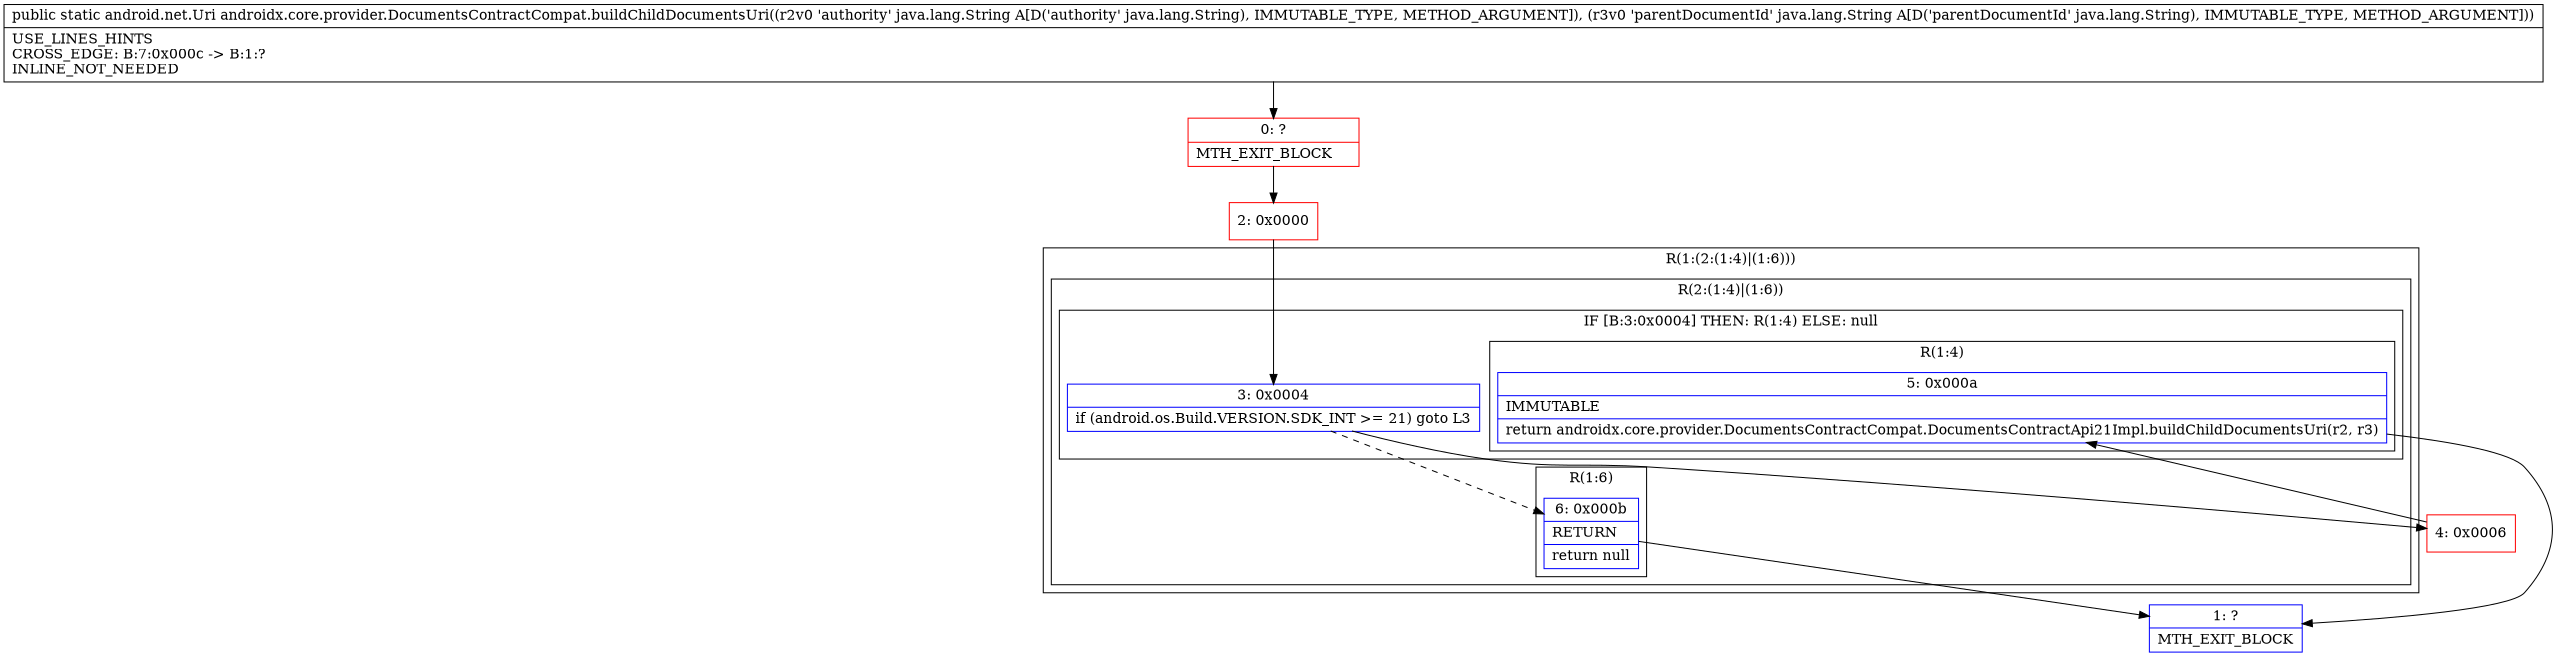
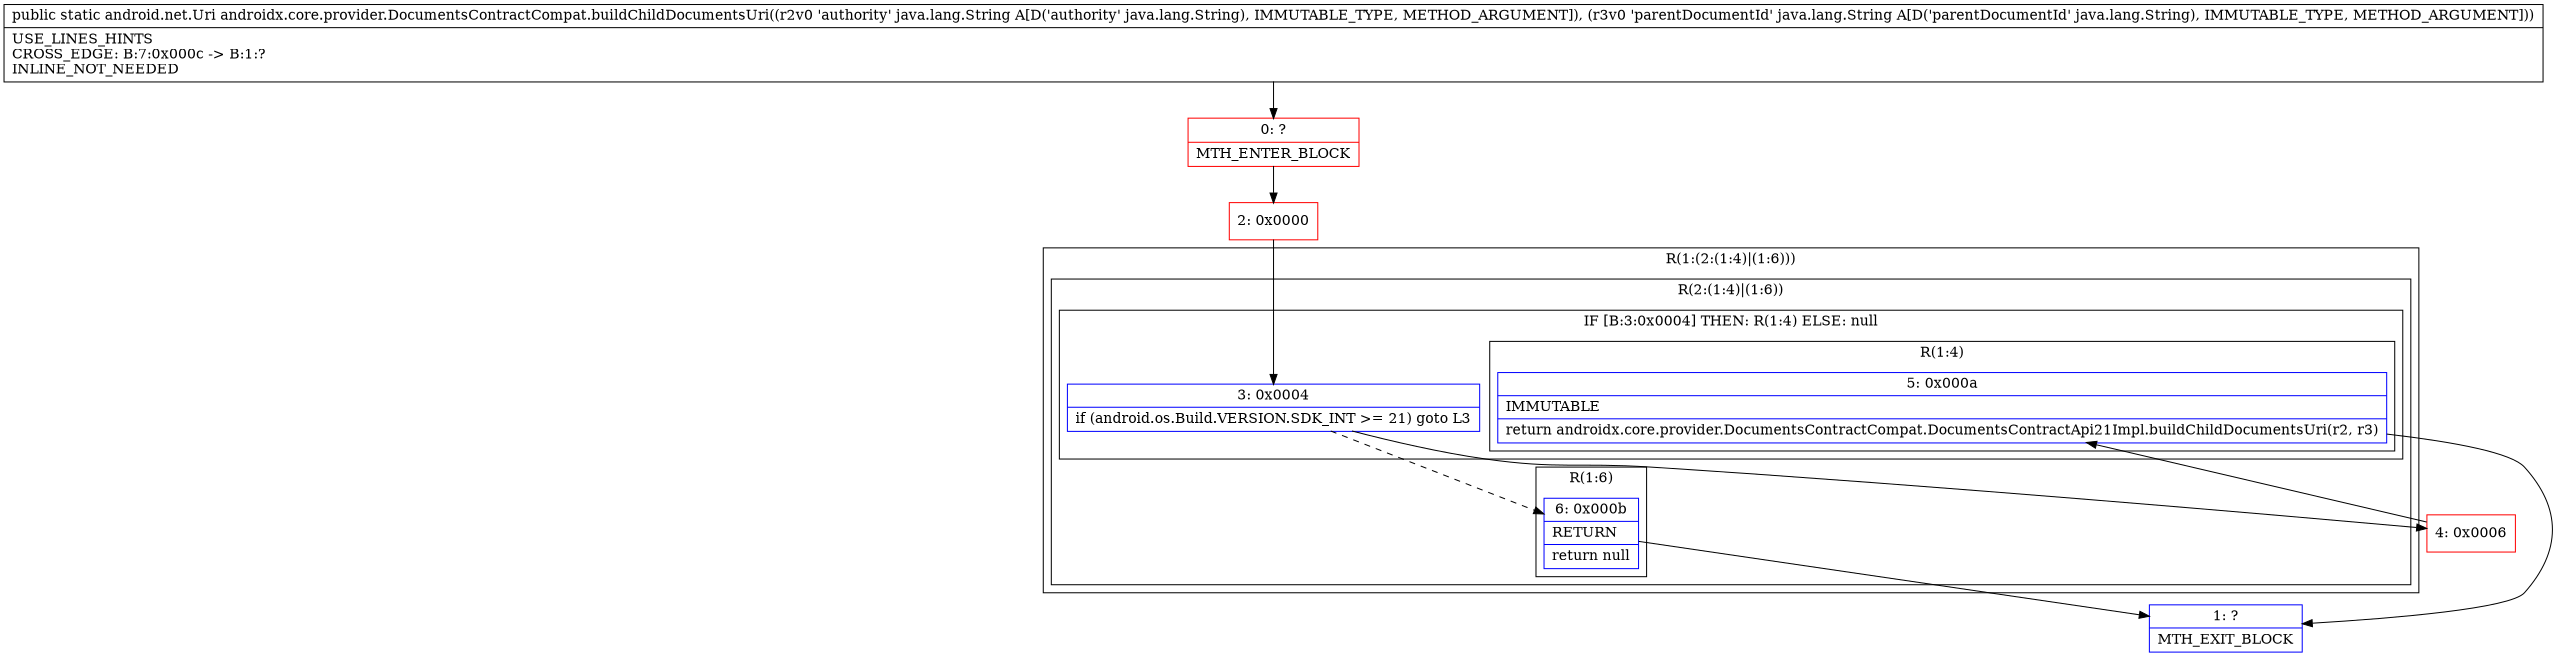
node "0: ?": text "MTH_EXIT_BLOCK" -> "MTH_ENTER_BLOCK"
